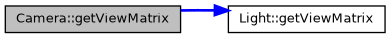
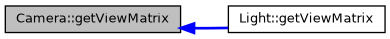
edge "Camera::getViewMatrix" -> "Light::getViewMatrix": reversed
